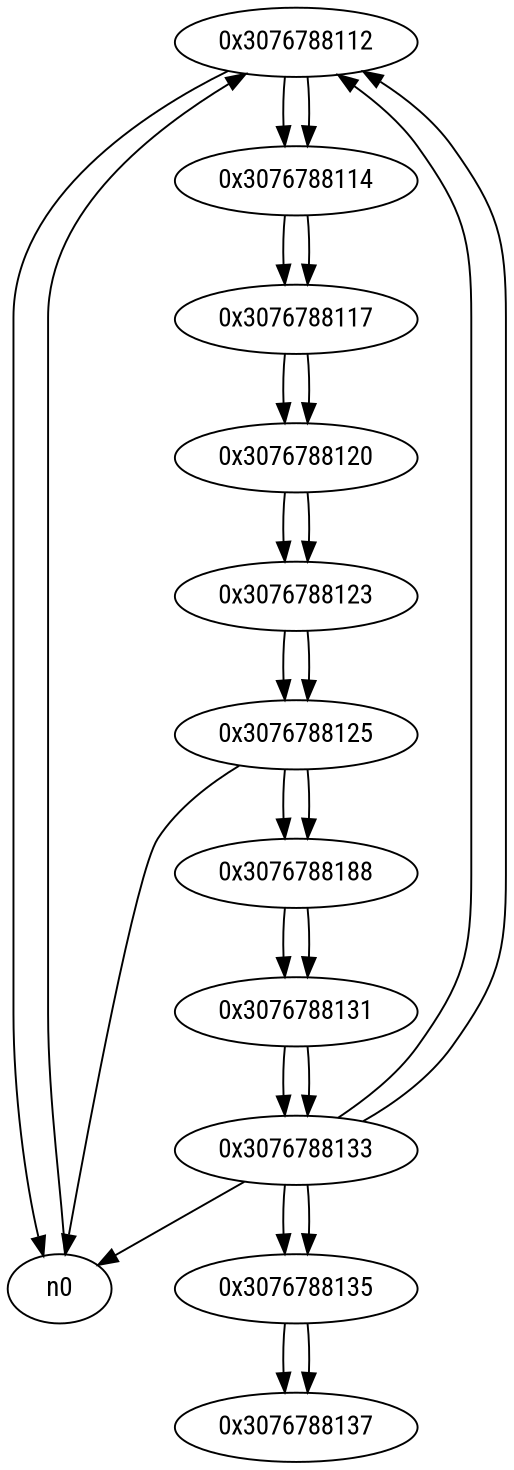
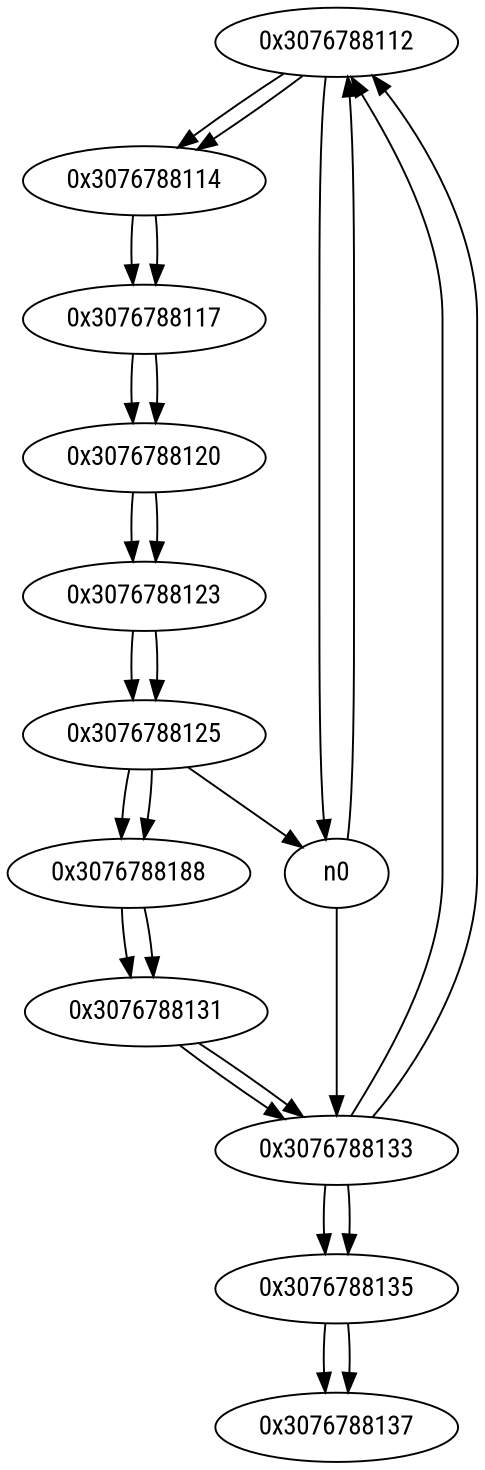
edge "0x3076788133" -> "n0": reversed
